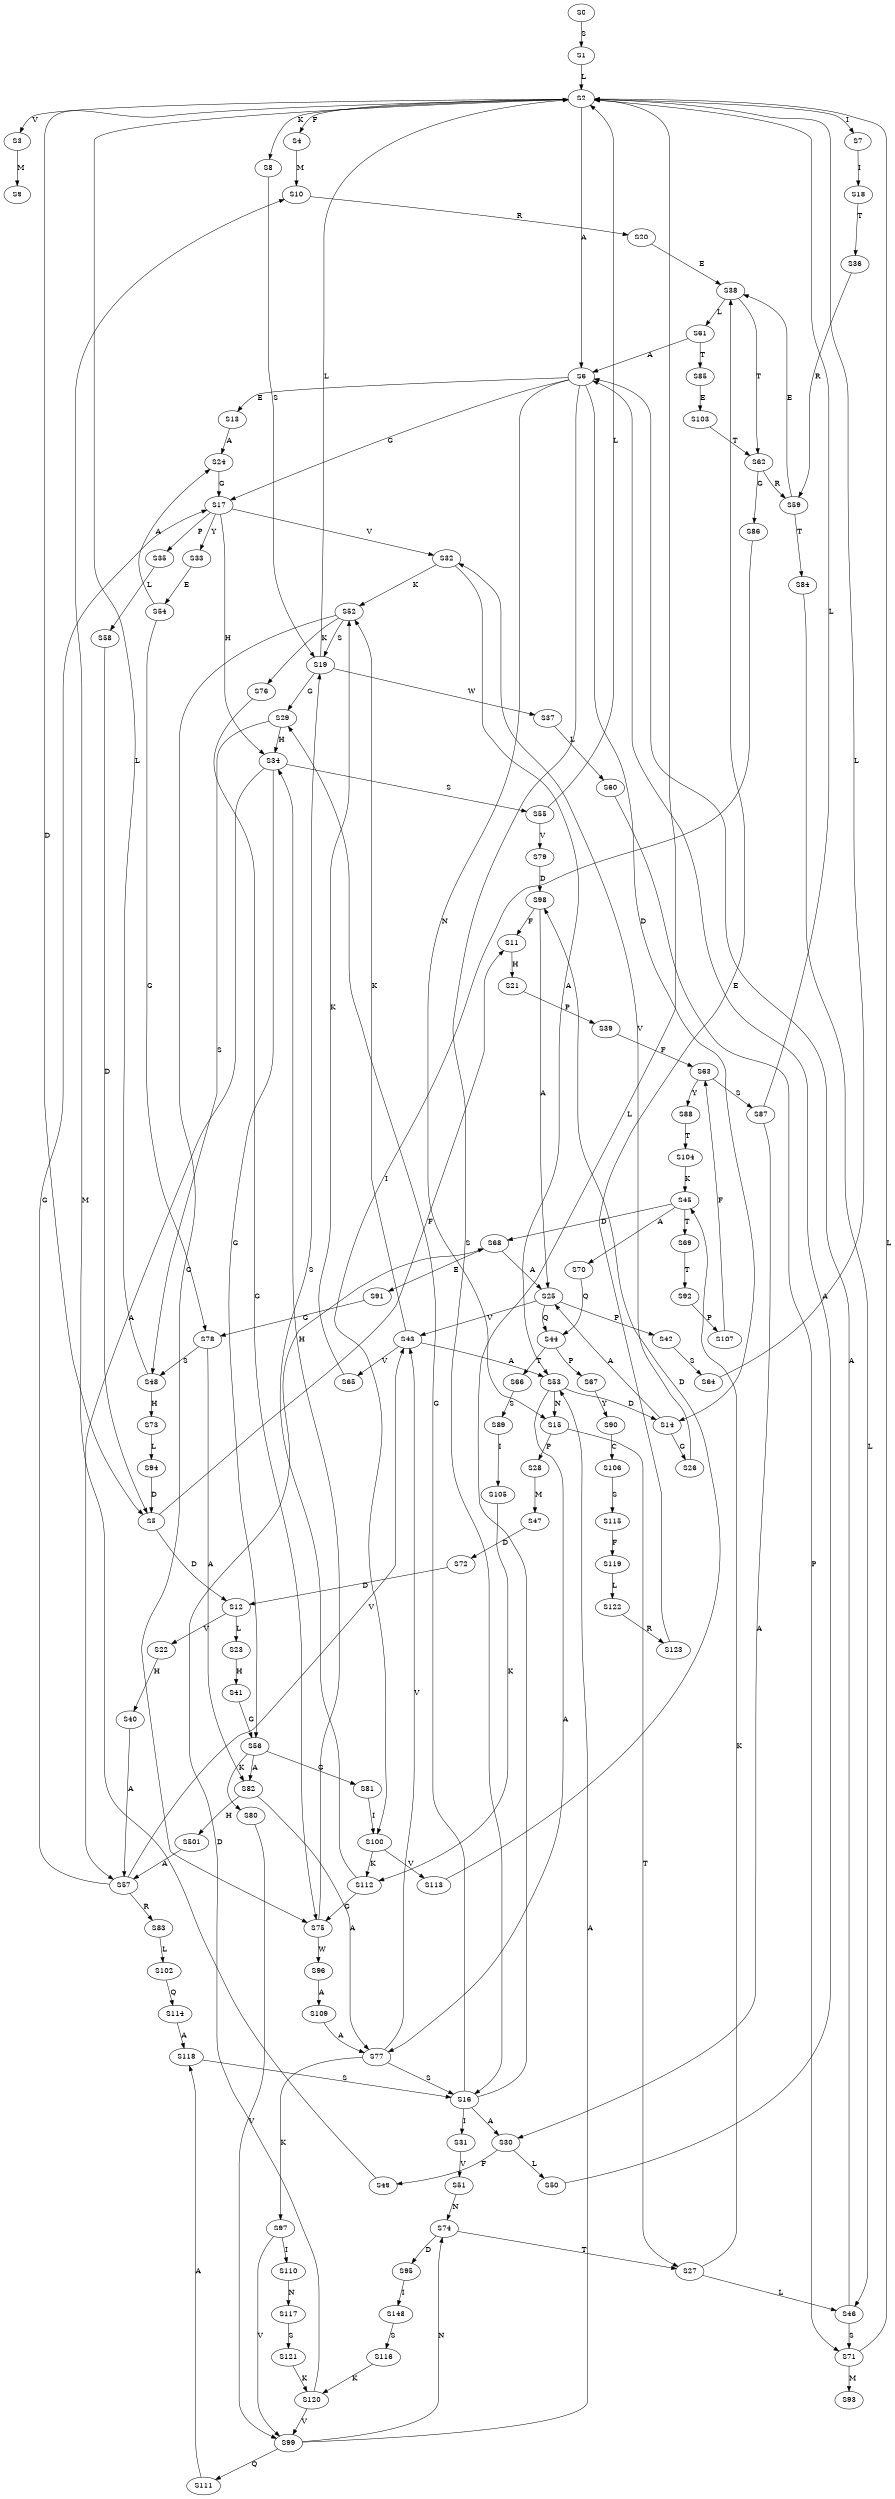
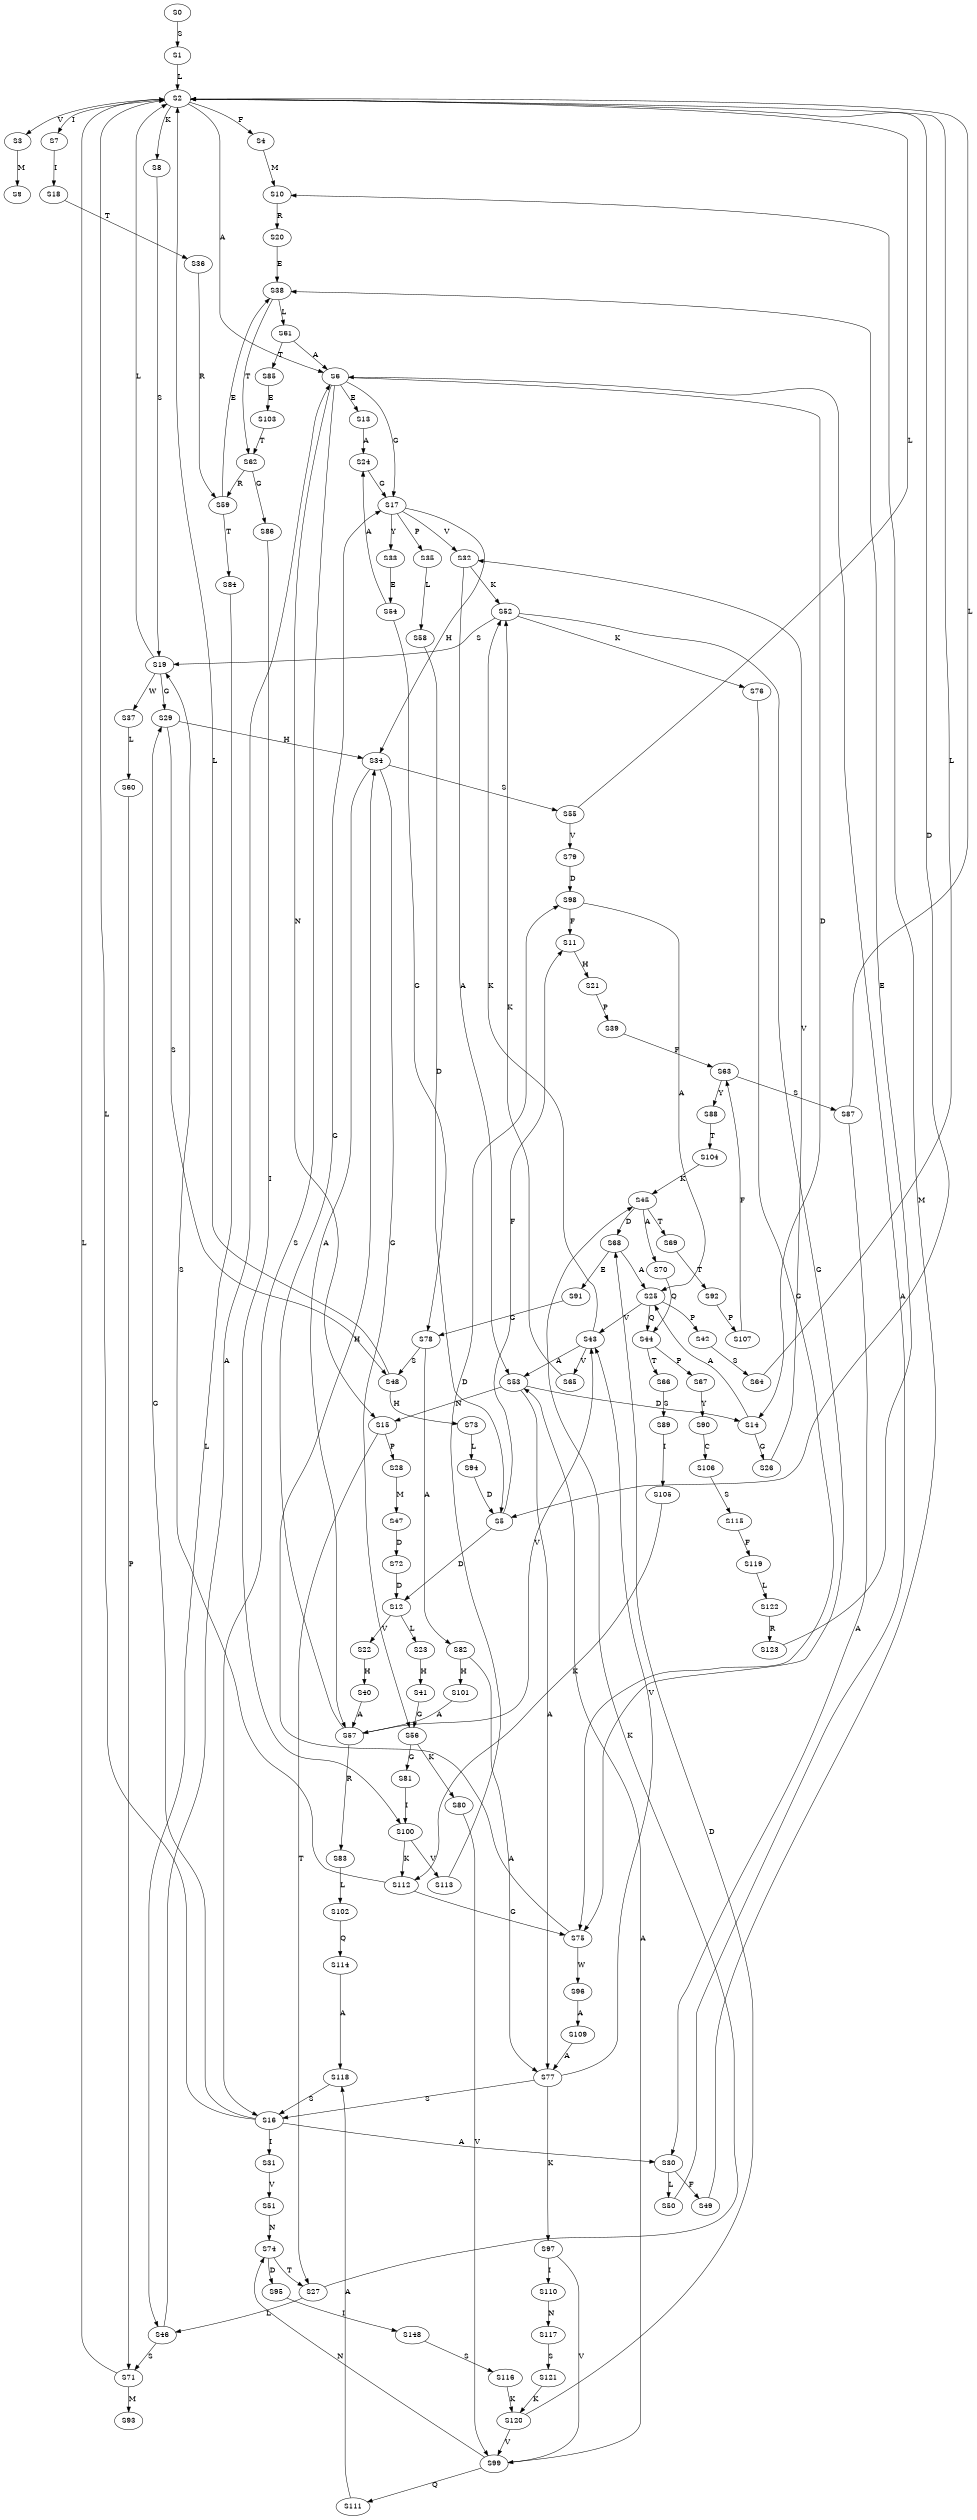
edge "S56" -> "S82": removed, label "A"
node "S501": label "S501" -> "S101"
